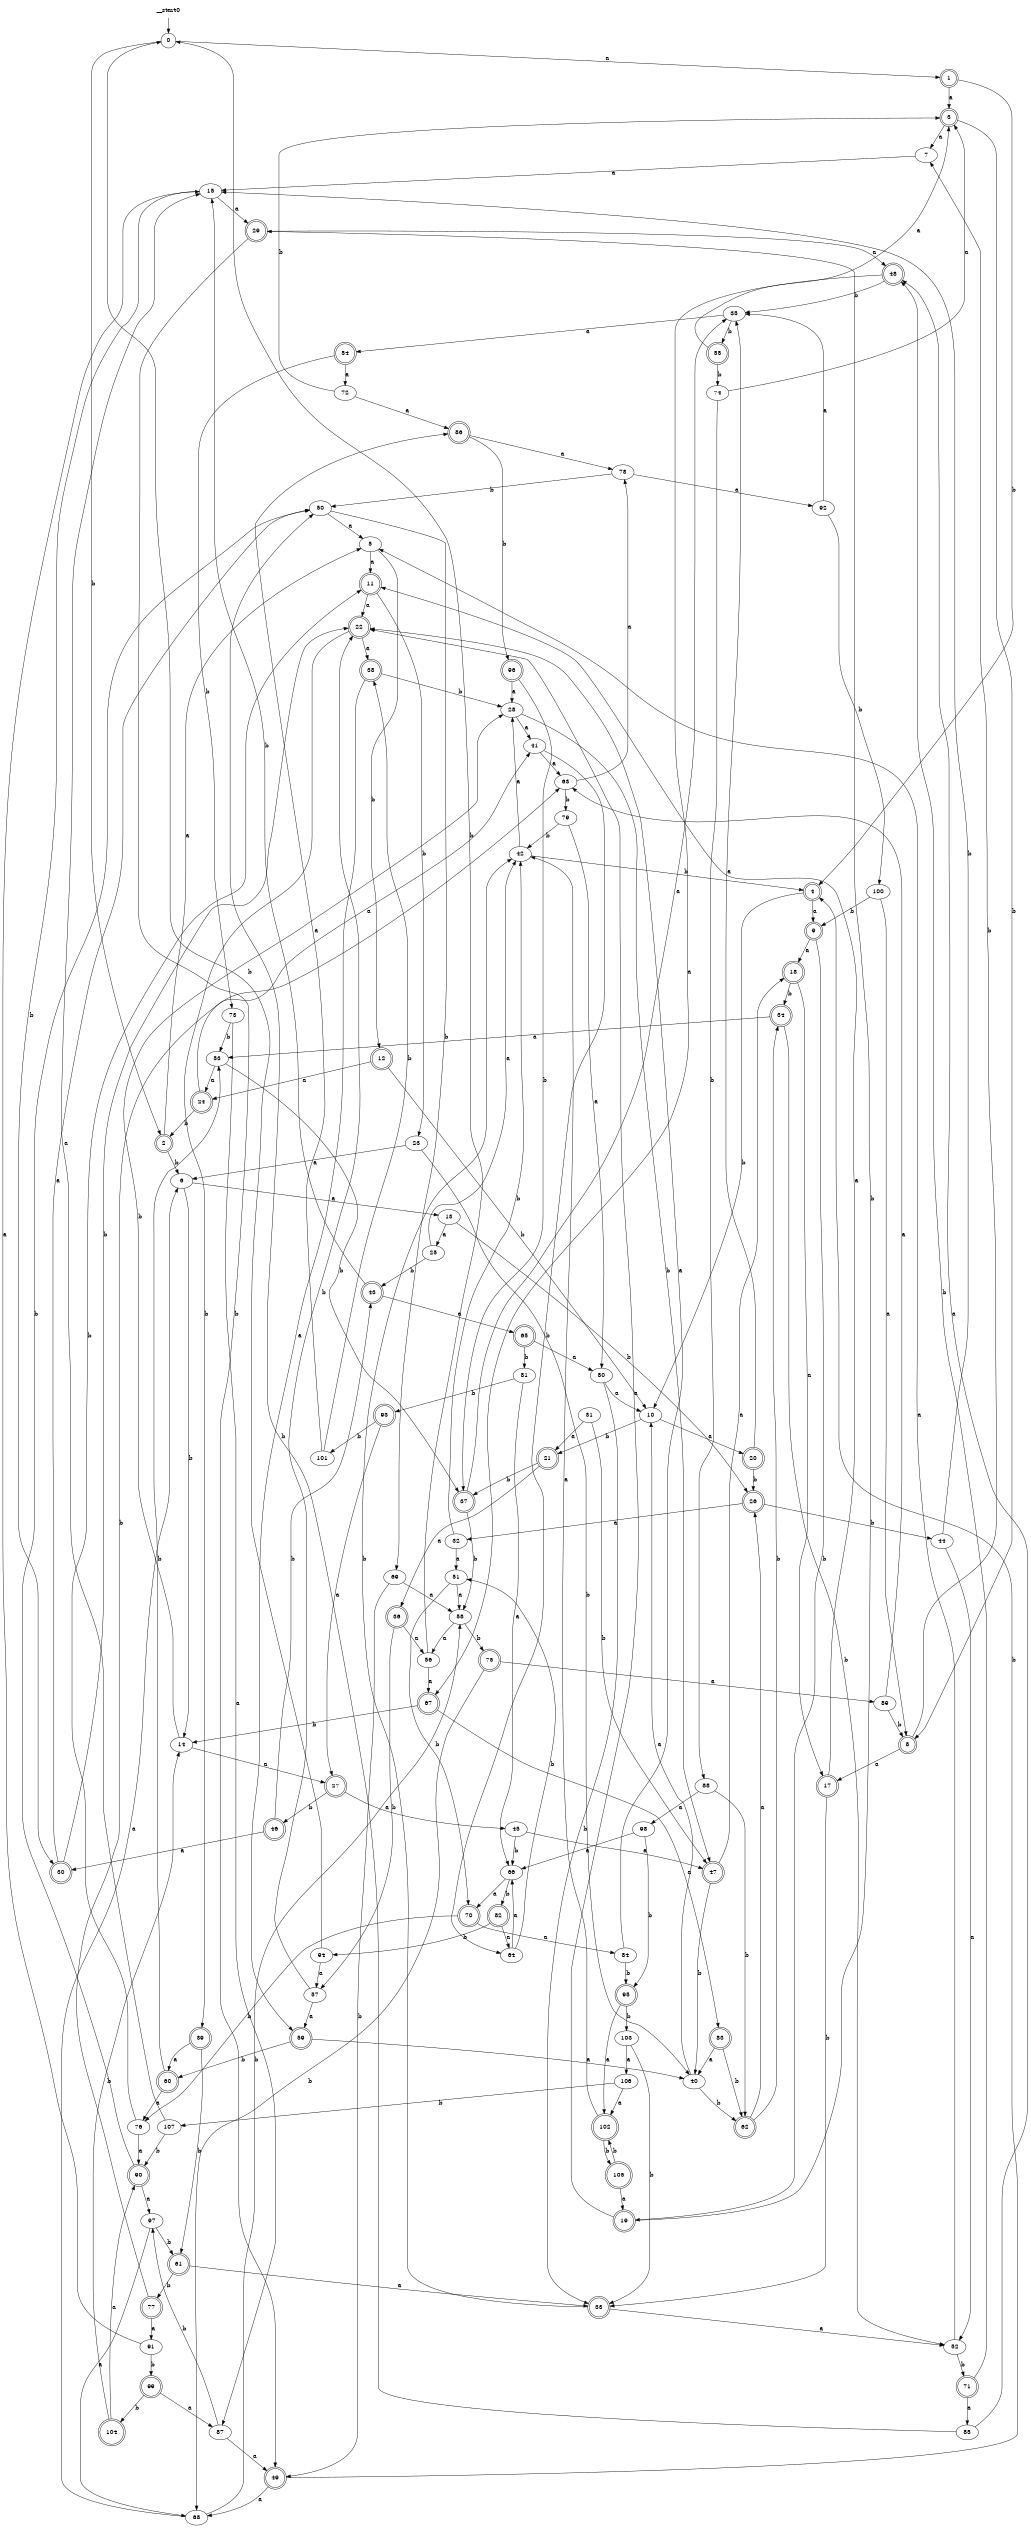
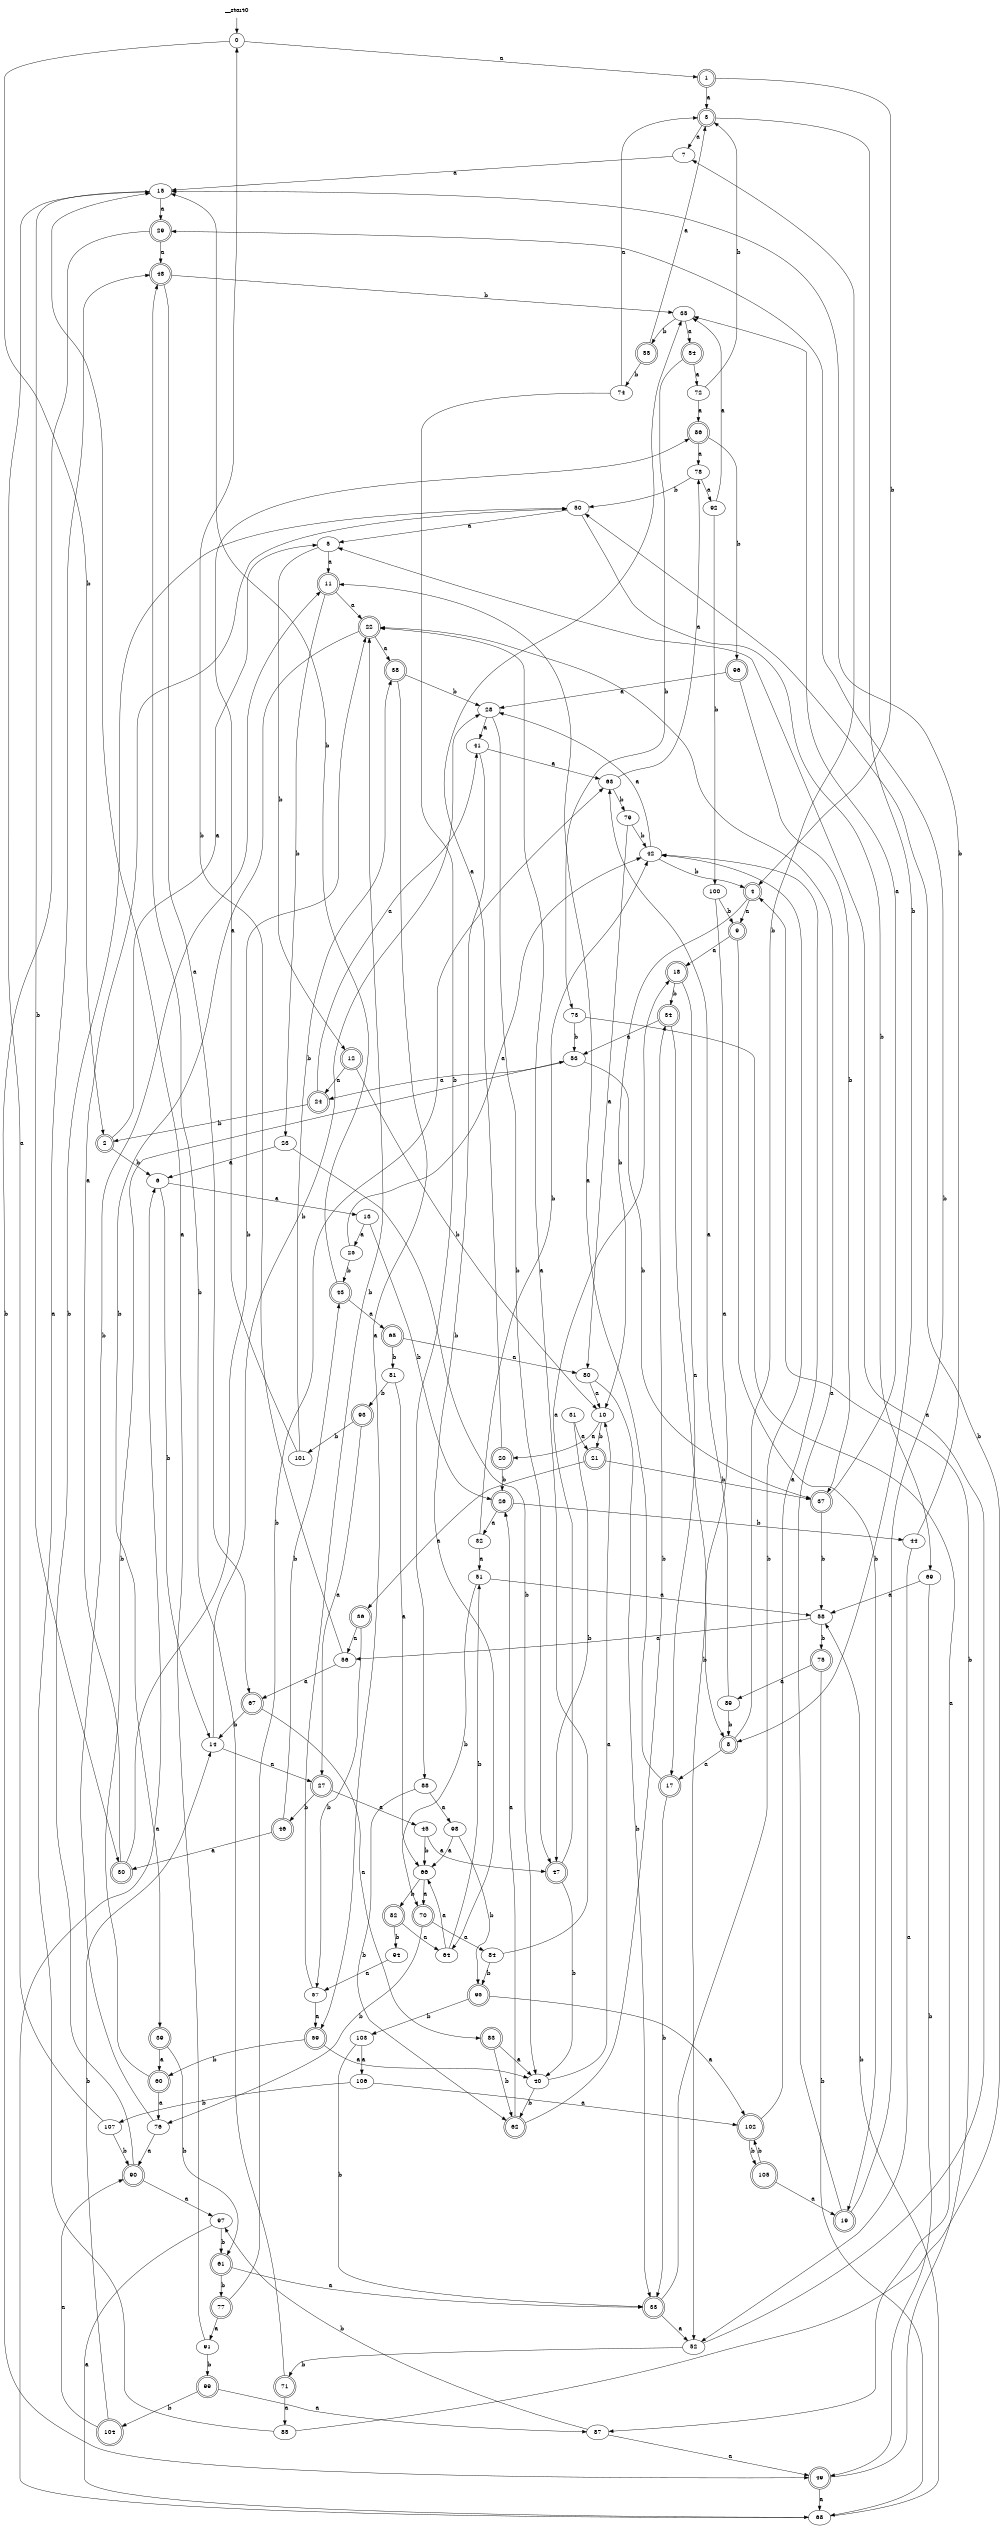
edge "94" -> "0": removed, label "b"
